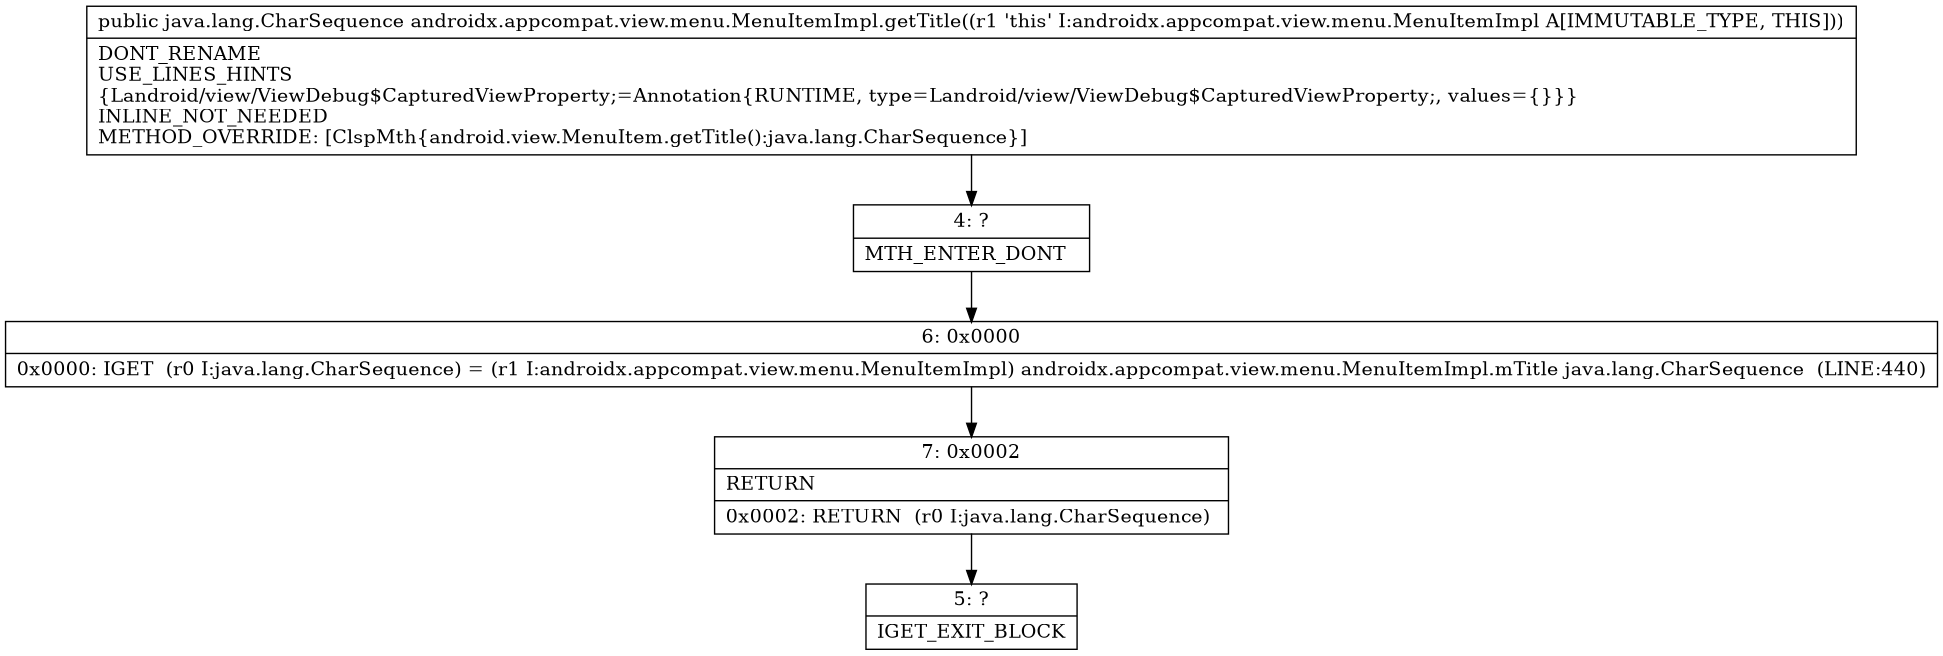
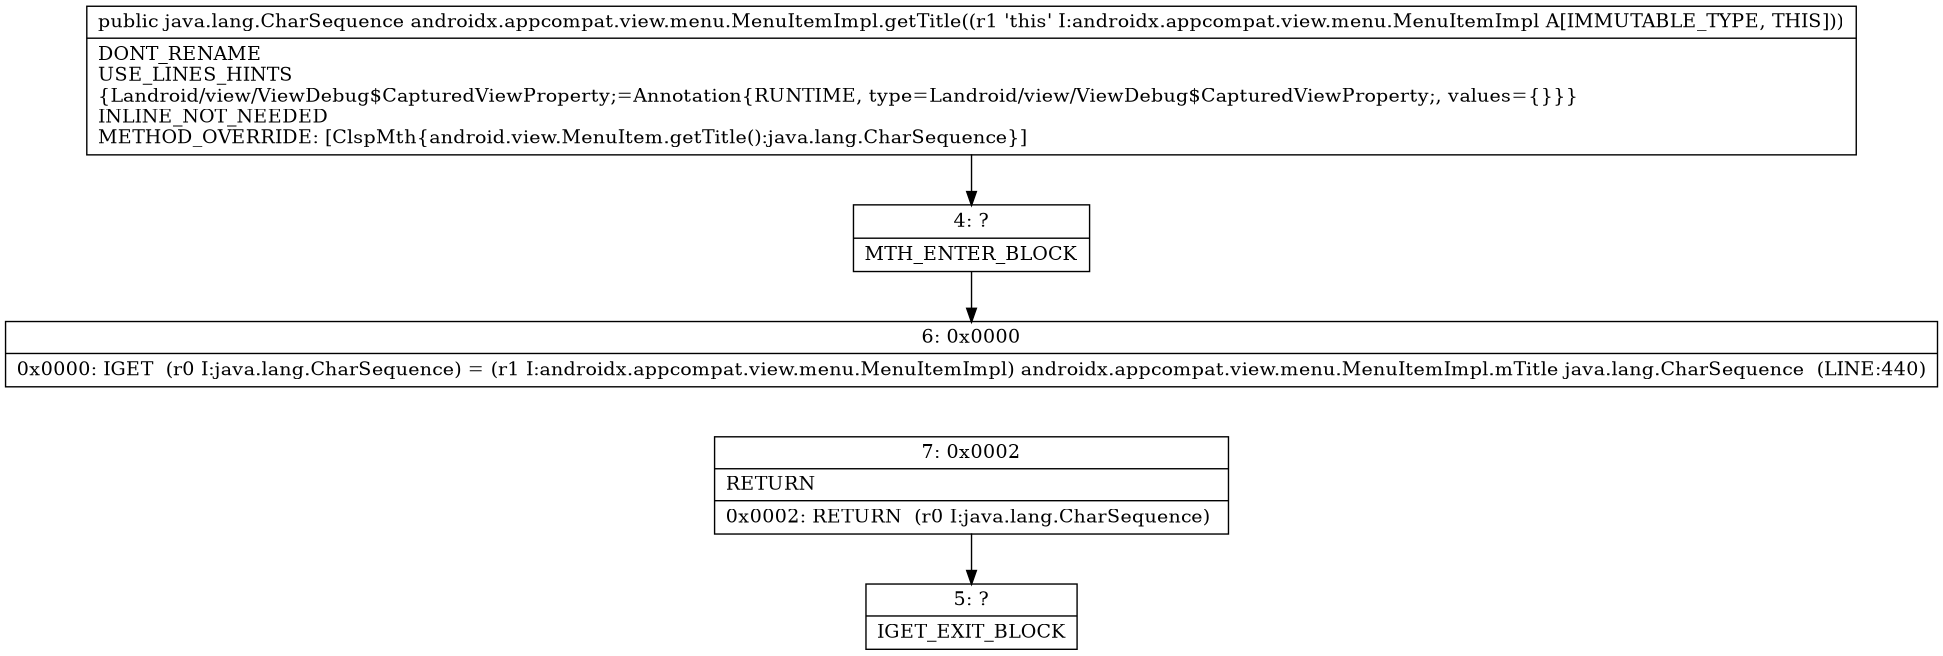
node "4: ?": text "MTH_ENTER_DONT" -> "MTH_ENTER_BLOCK"
edge "6: 0x0000" -> "7: 0x0002": removed
